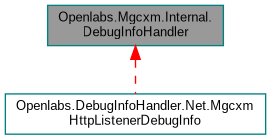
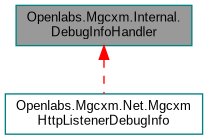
node "Openlabs.DebugInfoHandler.Net.Mgcxm HttpListenerDebugInfo": label "Openlabs.DebugInfoHandler.Net.Mgcxm HttpListenerDebugInfo" -> "Openlabs.Mgcxm.Net.Mgcxm HttpListenerDebugInfo"
